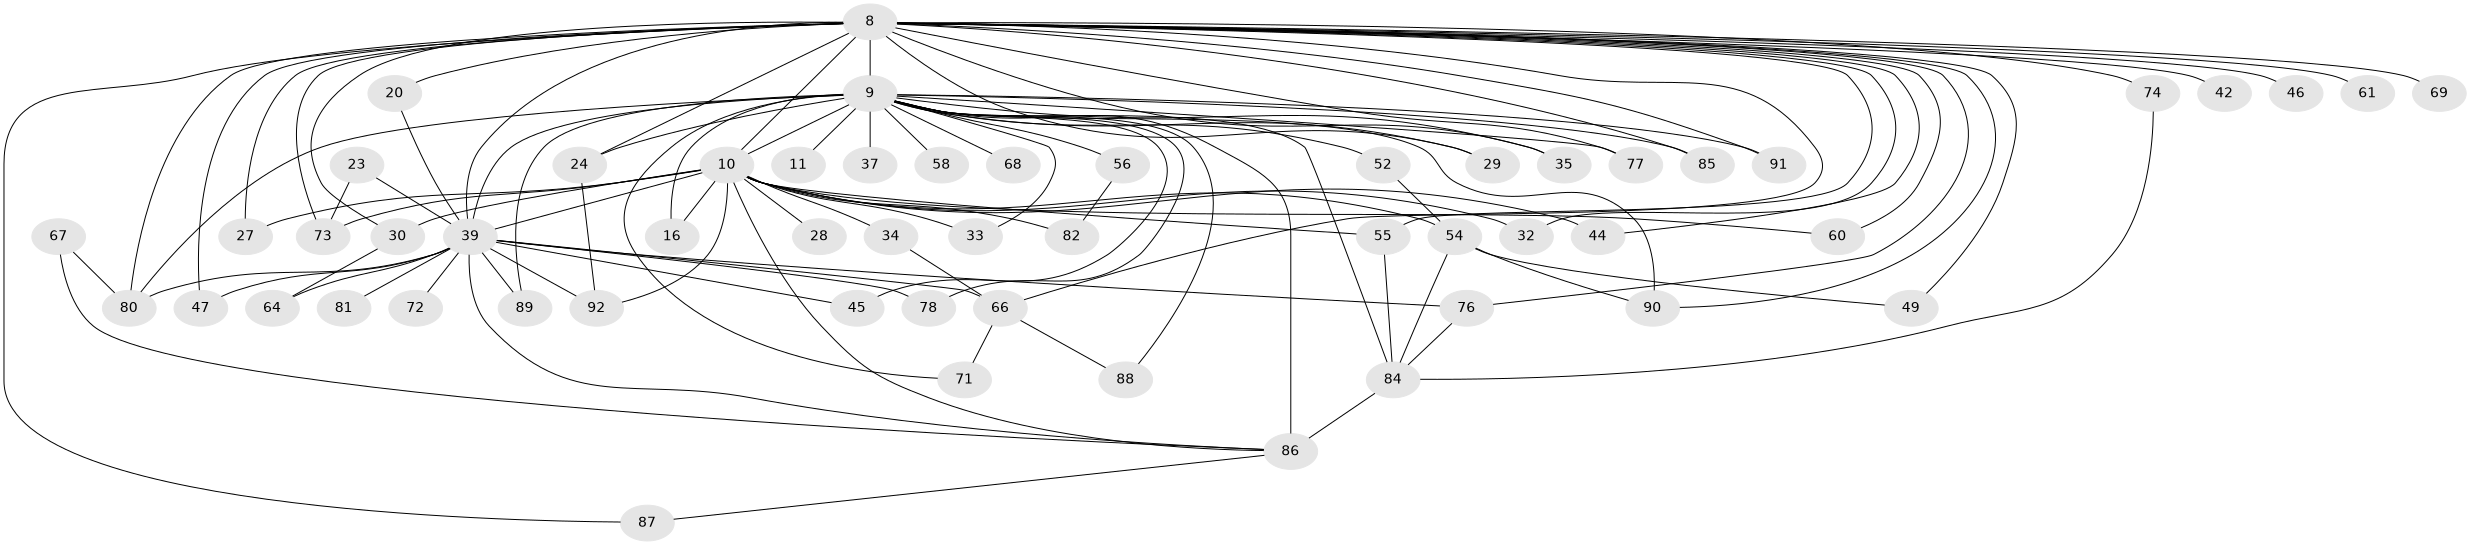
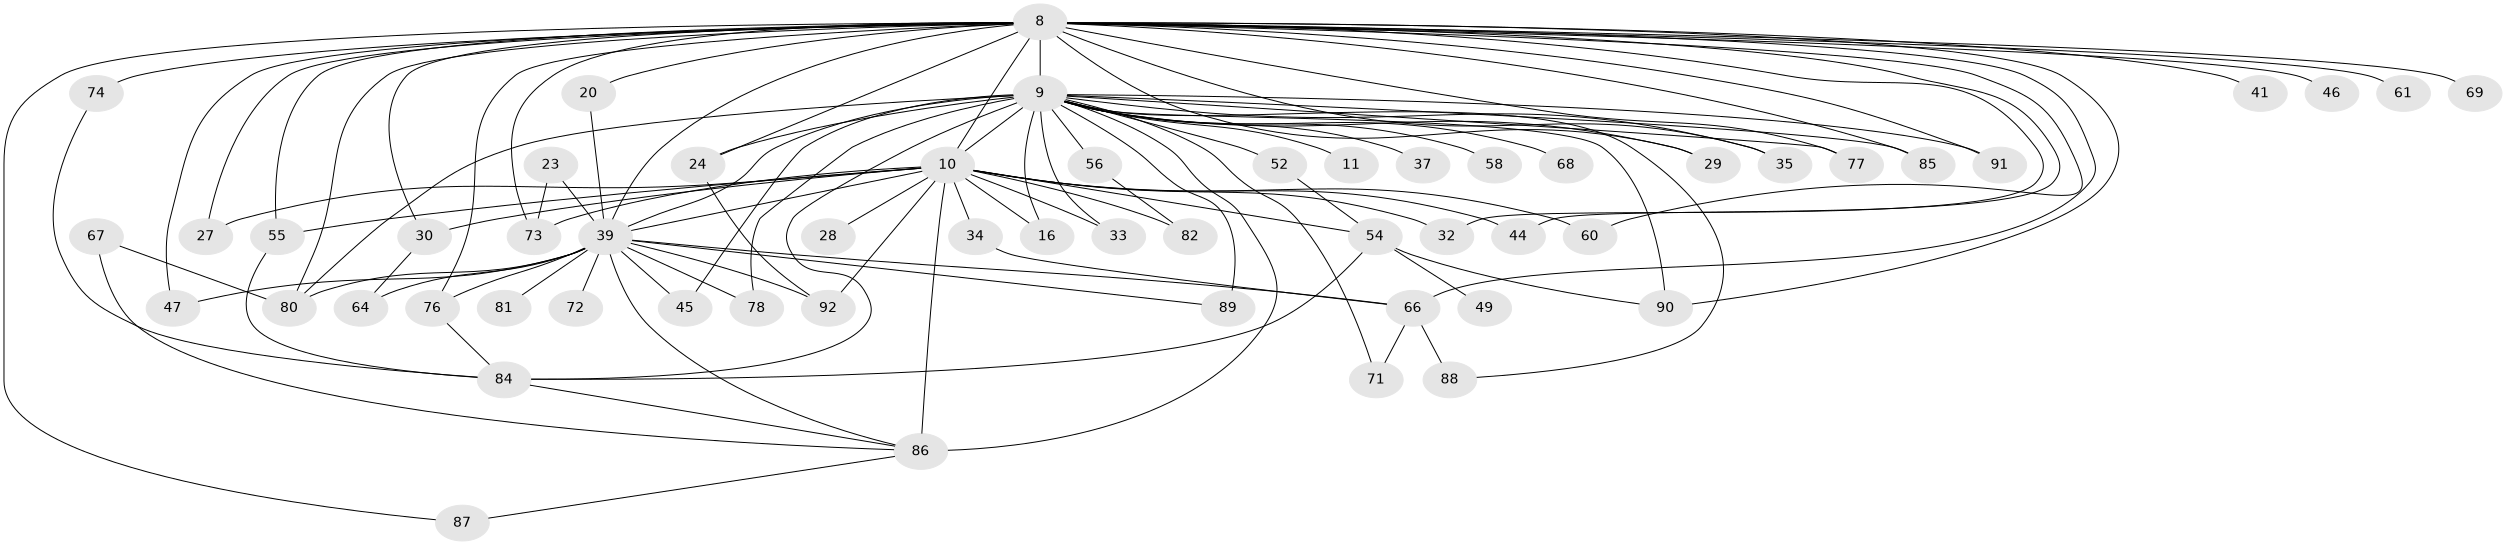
edge "8" -- "49": removed
node "42": label "42" -> "41"
